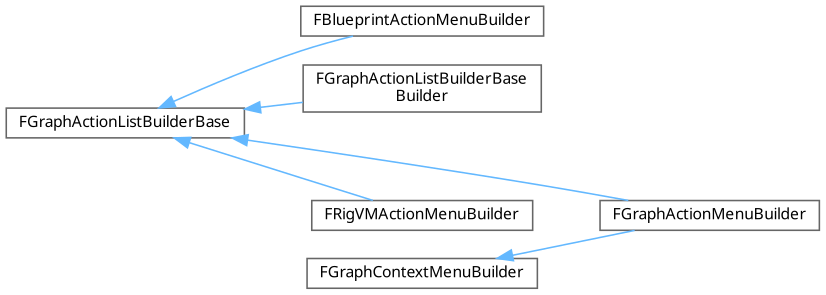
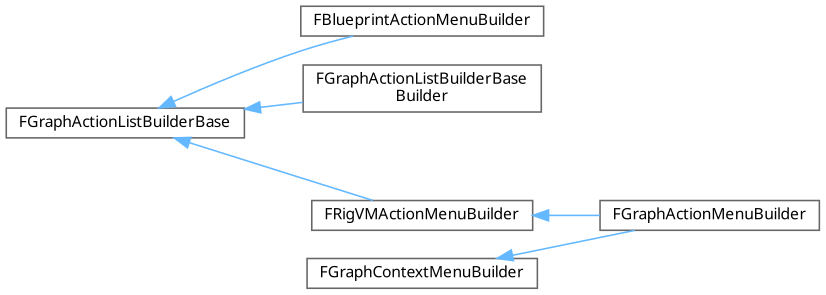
edge "FGraphActionMenuBuilder" -> "FGraphActionListBuilderBase": now "FGraphActionMenuBuilder" -> "FRigVMActionMenuBuilder"
